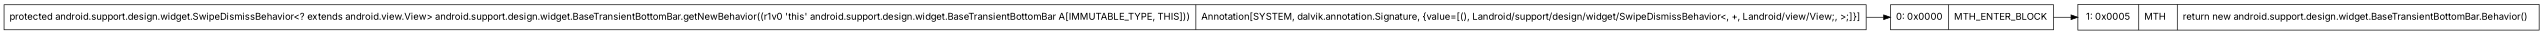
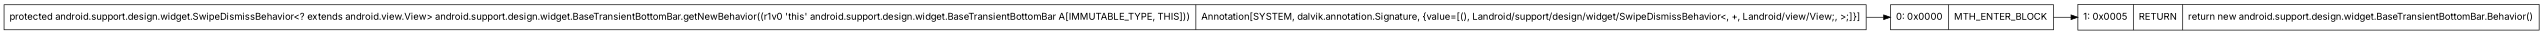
node "1: 0x0005": text "MTH" -> "RETURN"
